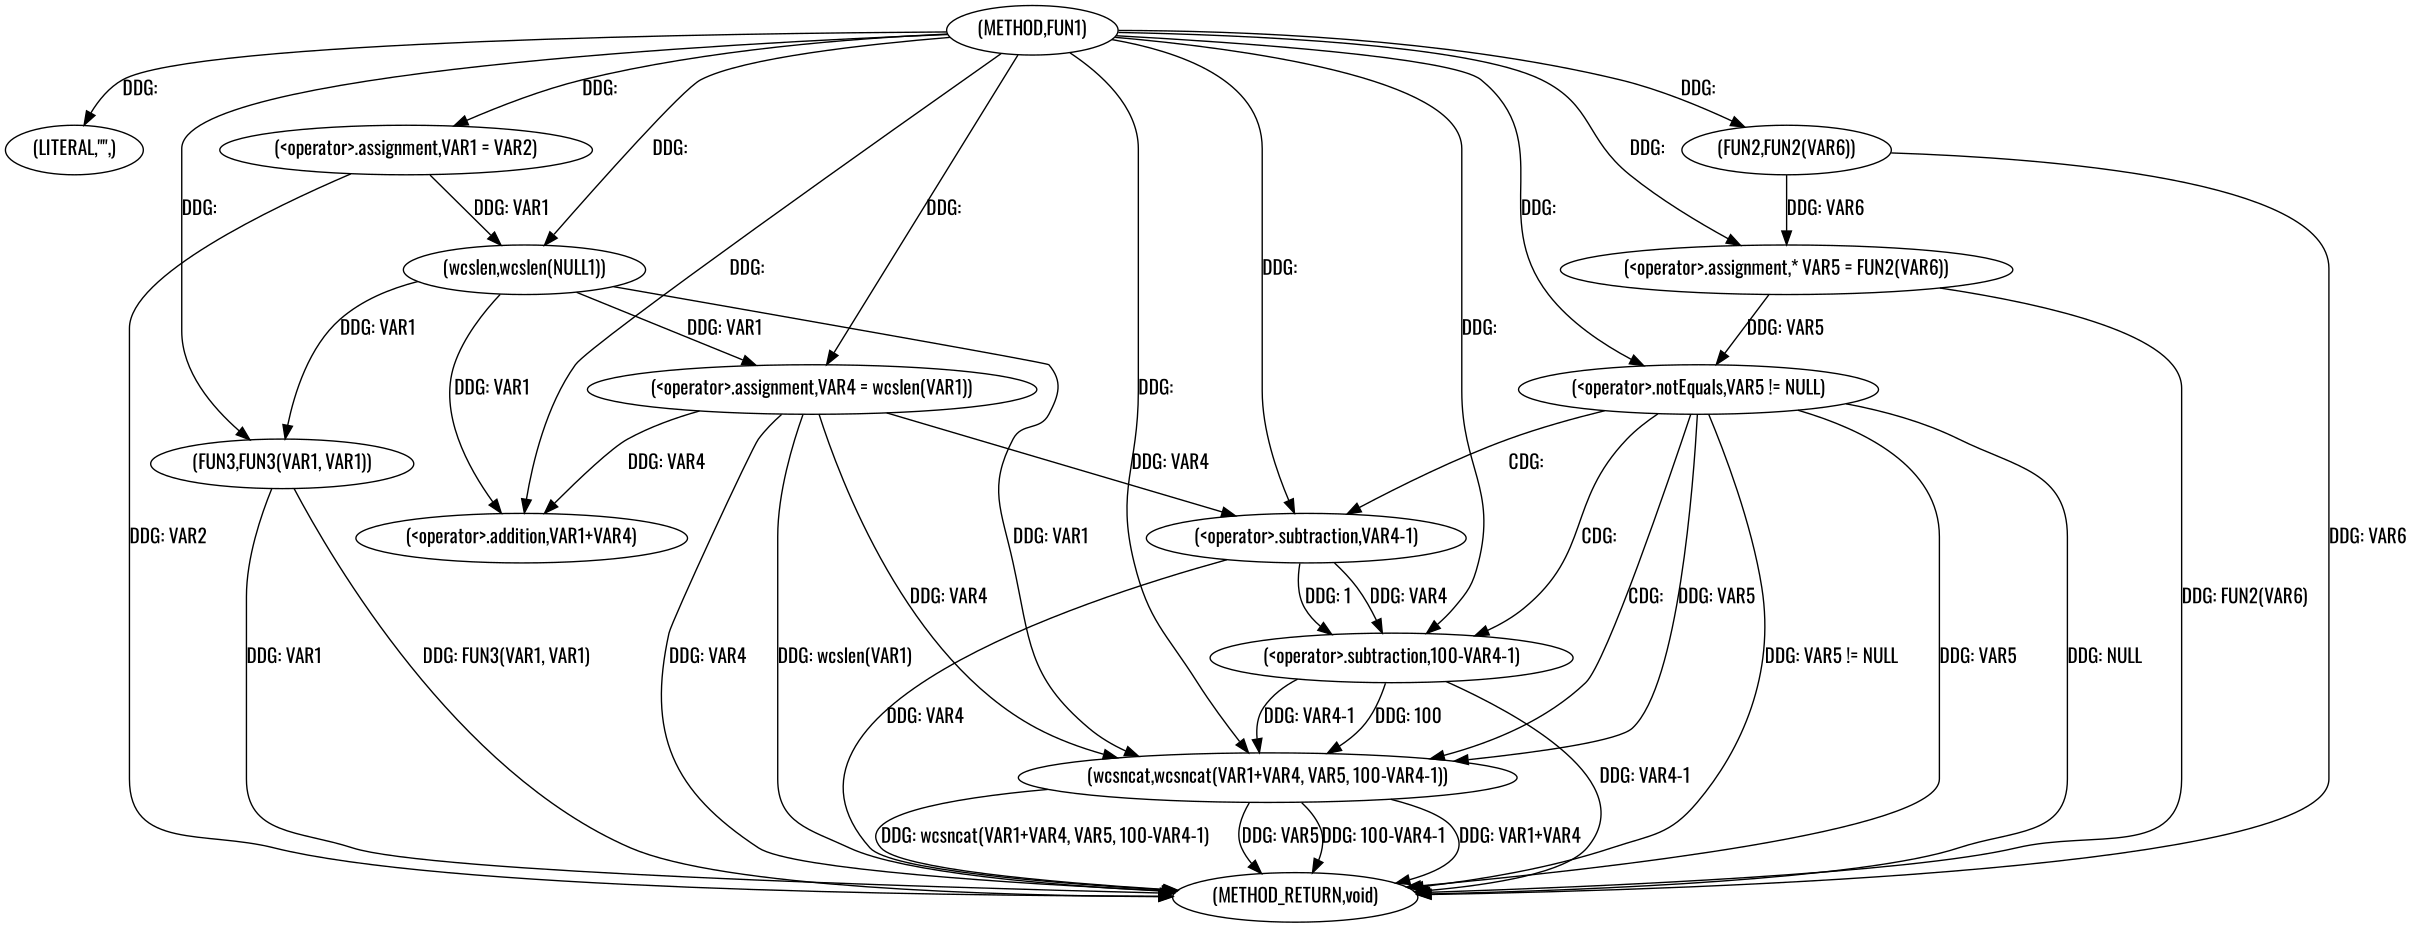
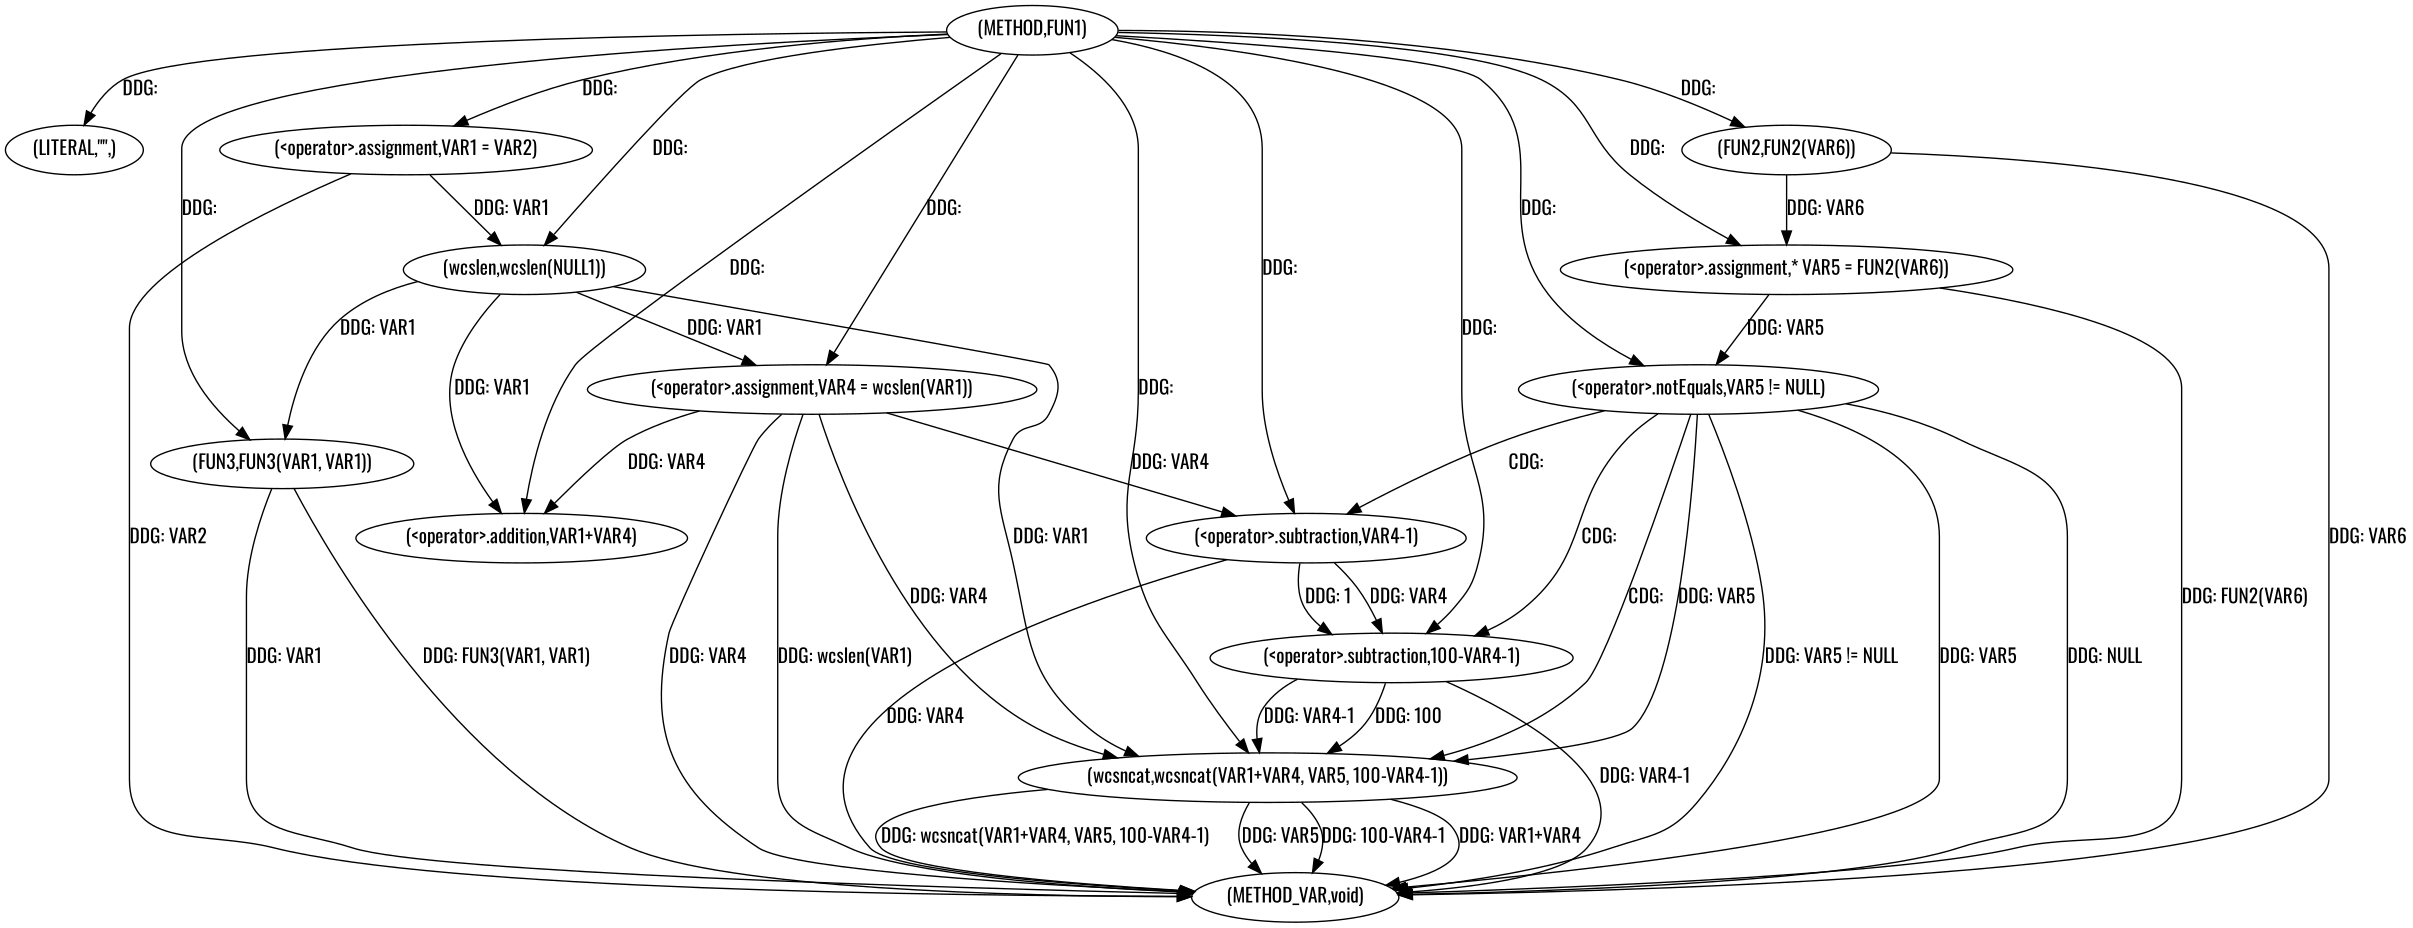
node "(METHOD_RETURN,void)": label "(METHOD_RETURN,void)" -> "(METHOD_VAR,void)"
